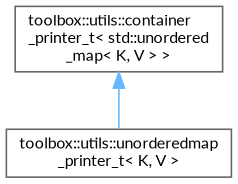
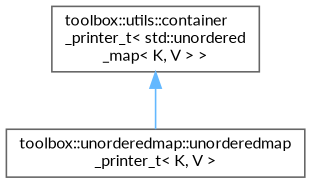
node "toolbox::utils::unorderedmap _printer_t< K, V >": label "toolbox::utils::unorderedmap _printer_t< K, V >" -> "toolbox::unorderedmap::unorderedmap _printer_t< K, V >"
